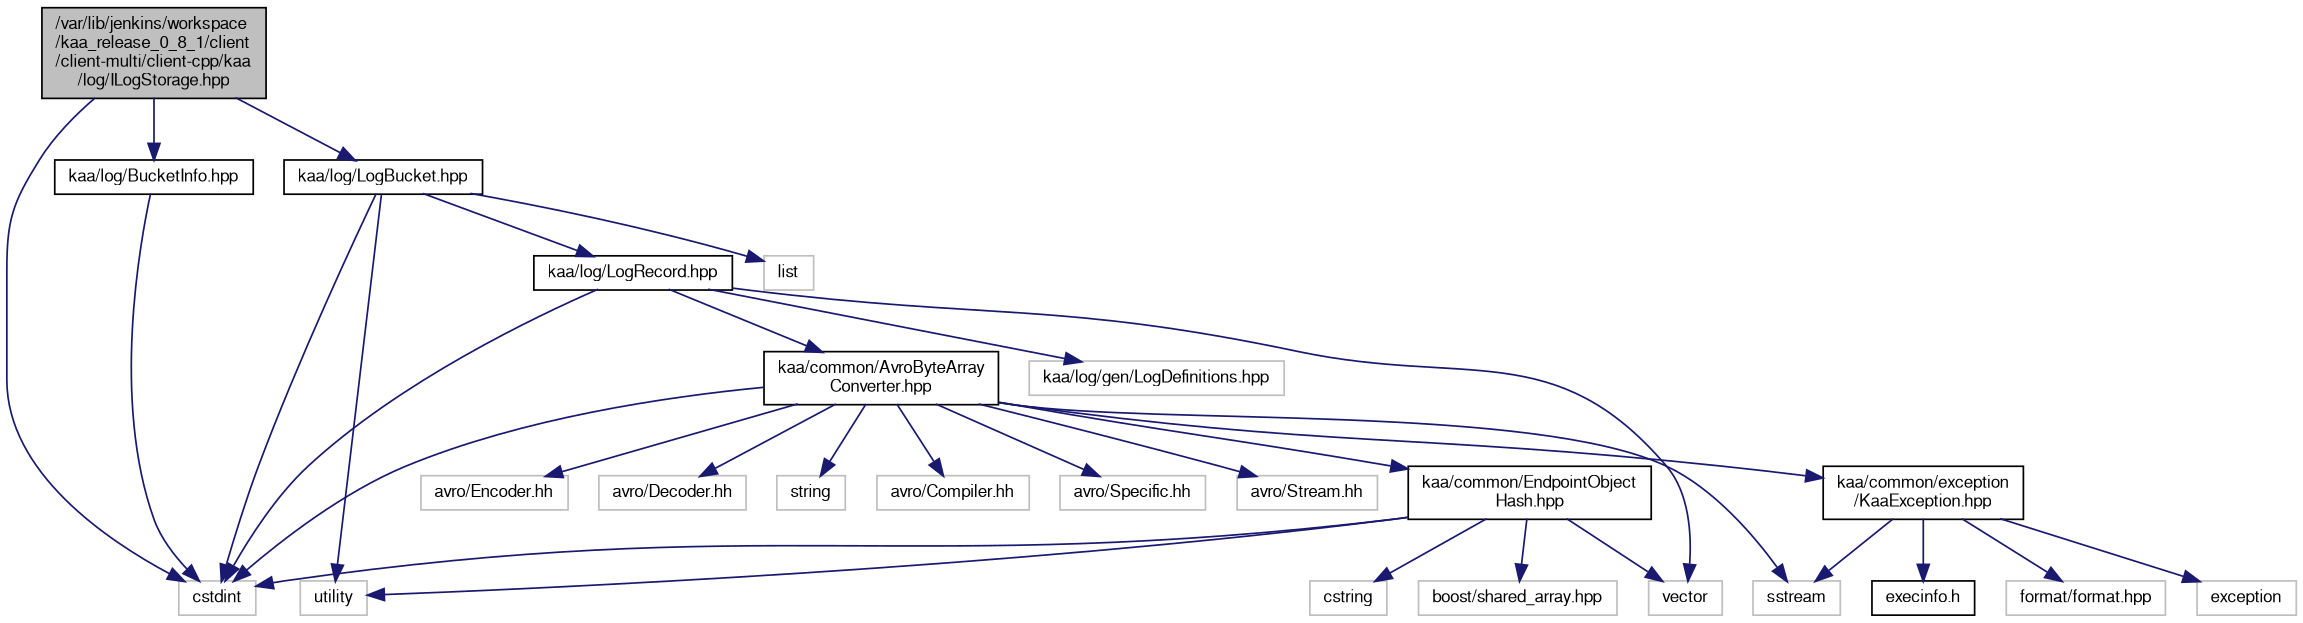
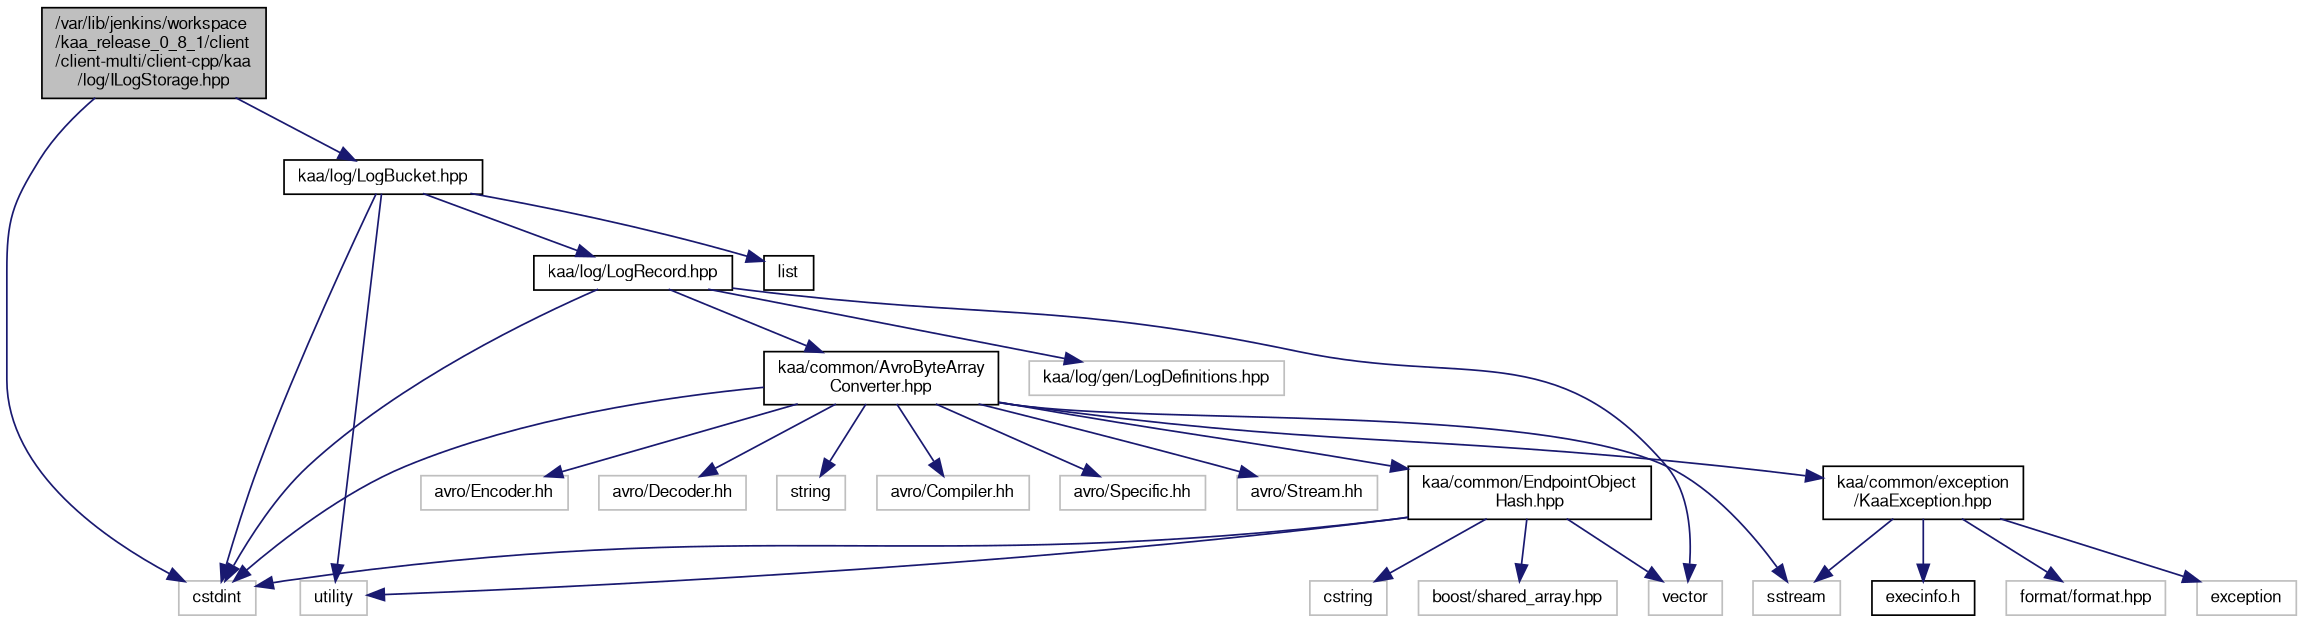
node "kaa/log/BucketInfo.hpp": removed
node "list": color grey75 -> black
